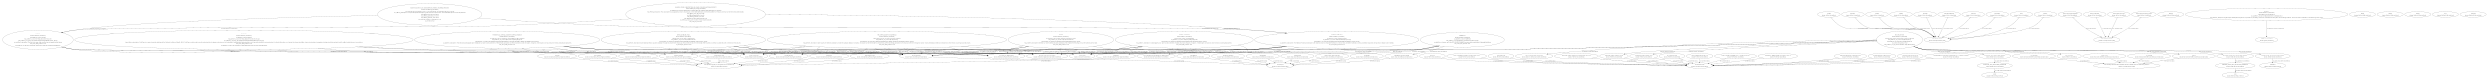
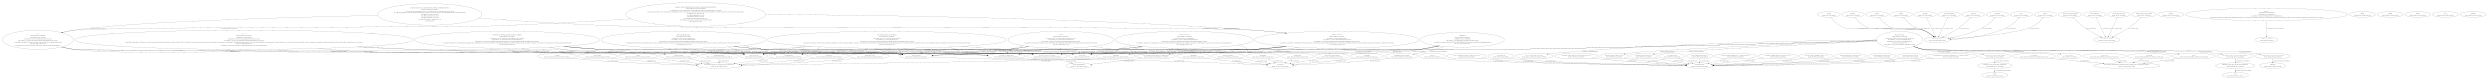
node "Terse RDF Triple Language (Turtle or TTL)": added
node "List of API spefications": added
